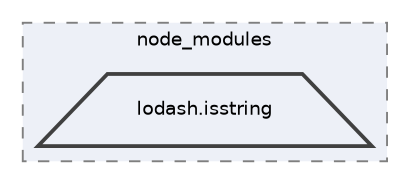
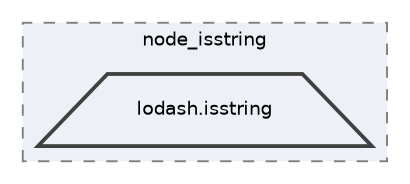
cluster "node_modules": label "node_modules" -> "node_isstring"
